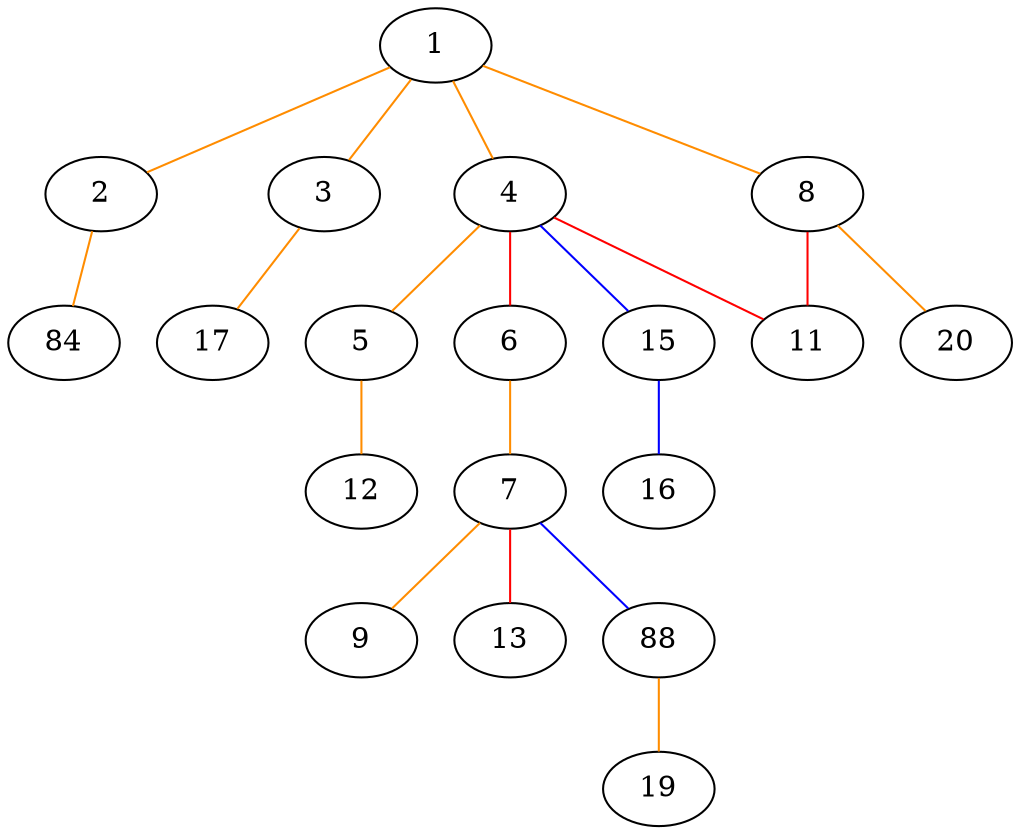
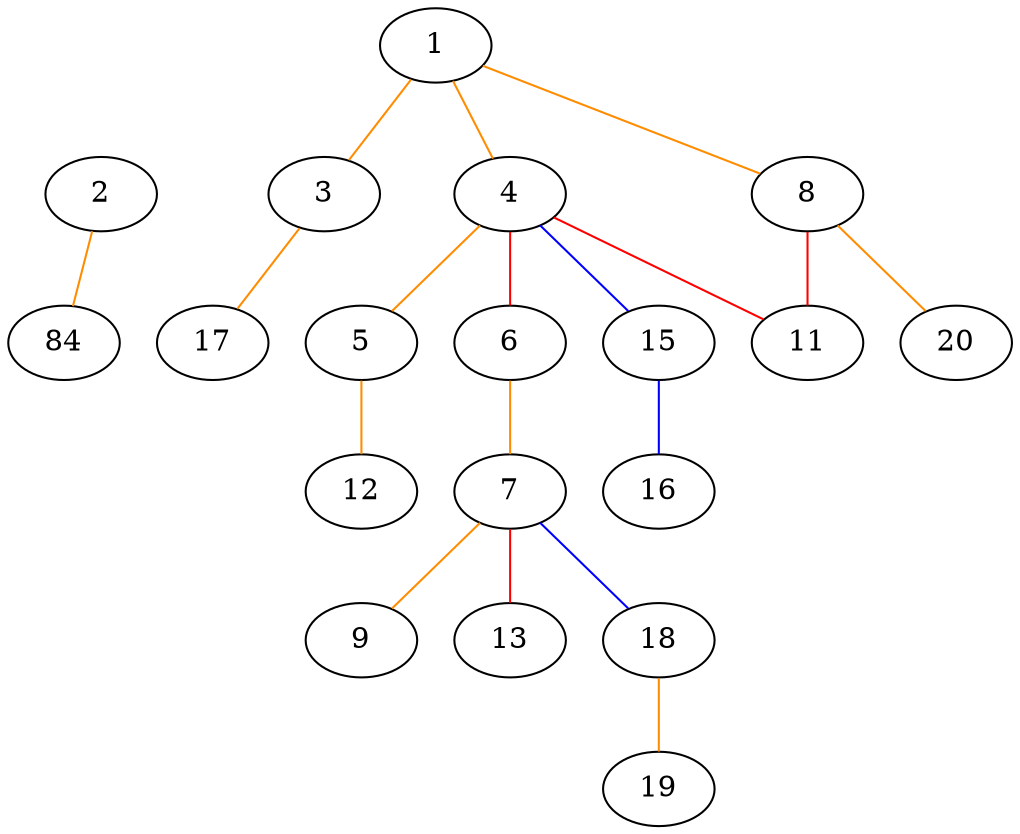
edge "1" -- "2": removed
node "88": label "88" -> "18"
